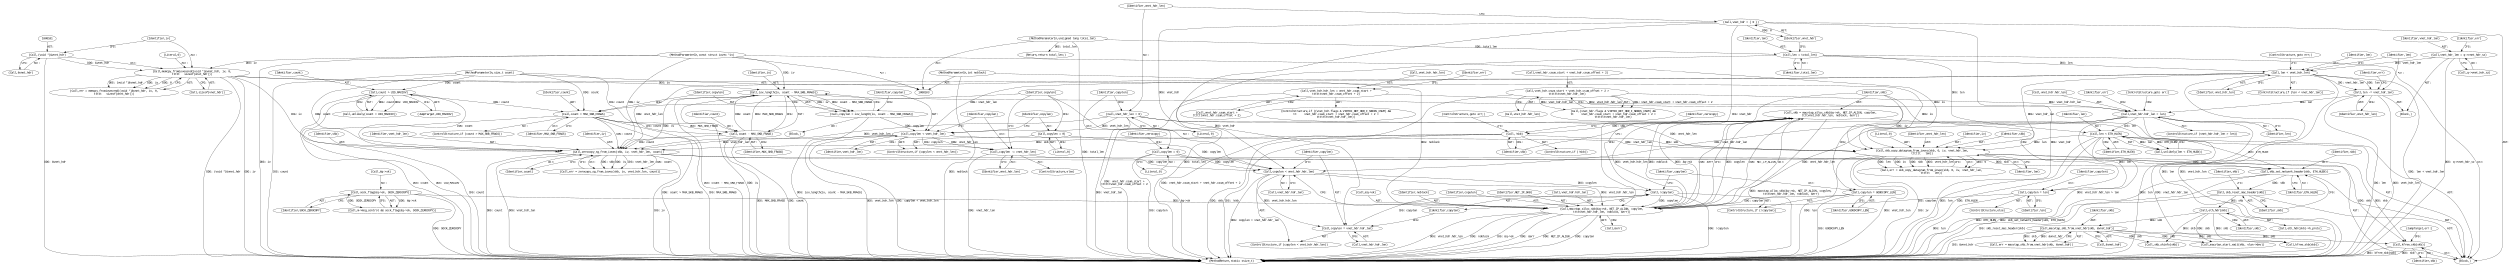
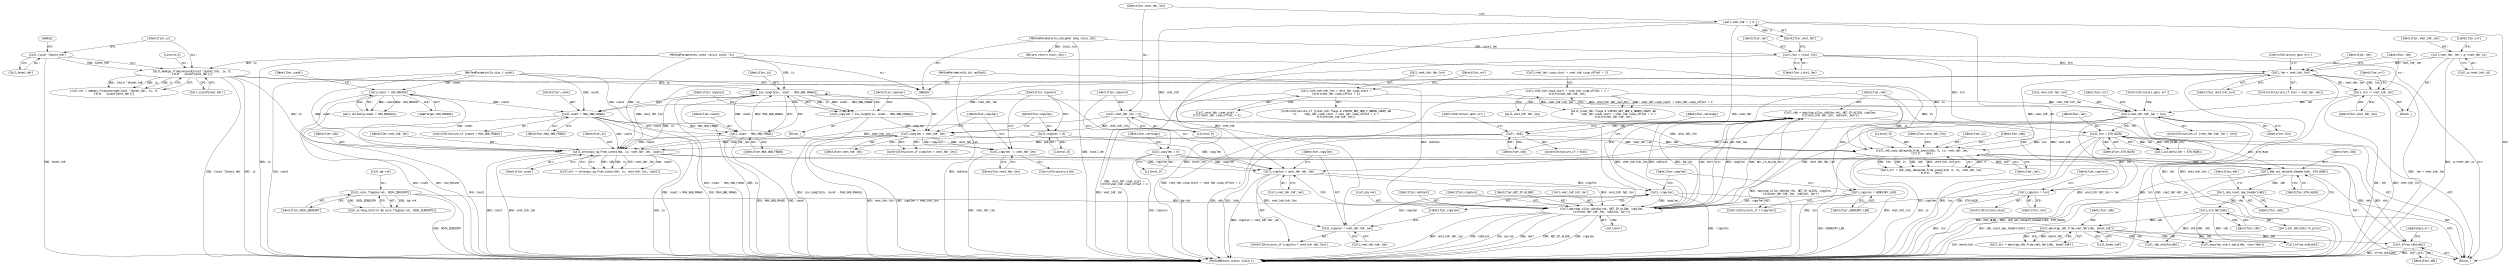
node "(Identifier,NET_IP_SKB)": label "(Identifier,NET_IP_SKB)" -> "(Identifier,NET_IP_ALIGN)"
